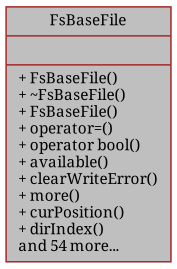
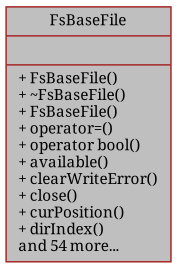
node "FsBaseFile": text "+ more()" -> "+ close()"
